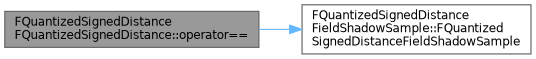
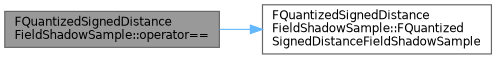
node "FQuantizedSignedDistance FQuantizedSignedDistance::operator==": label "FQuantizedSignedDistance FQuantizedSignedDistance::operator==" -> "FQuantizedSignedDistance FieldShadowSample::operator=="
